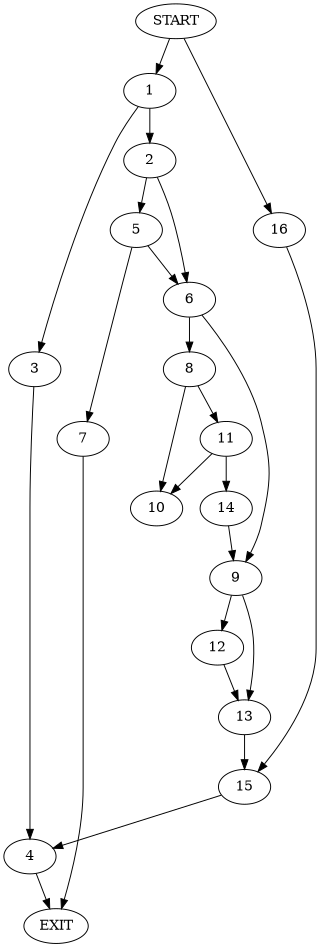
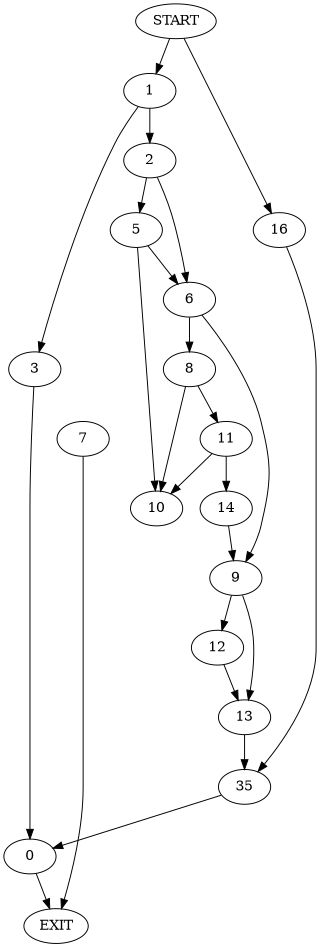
edge "5" -> "7": now "5" -> "10"
node "15": label "15" -> "35"
node "4": label "4" -> "0"
